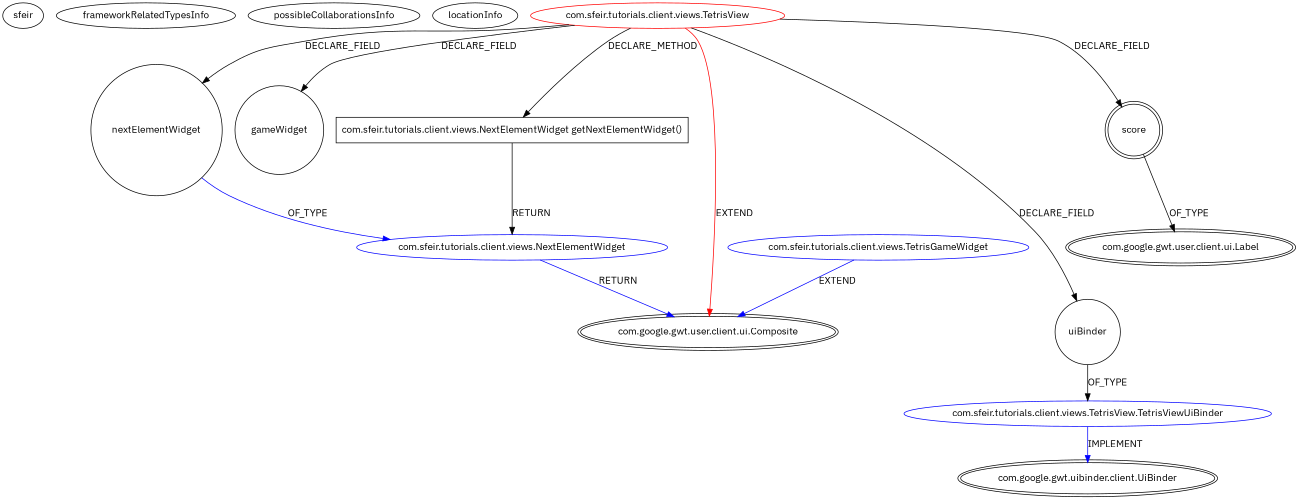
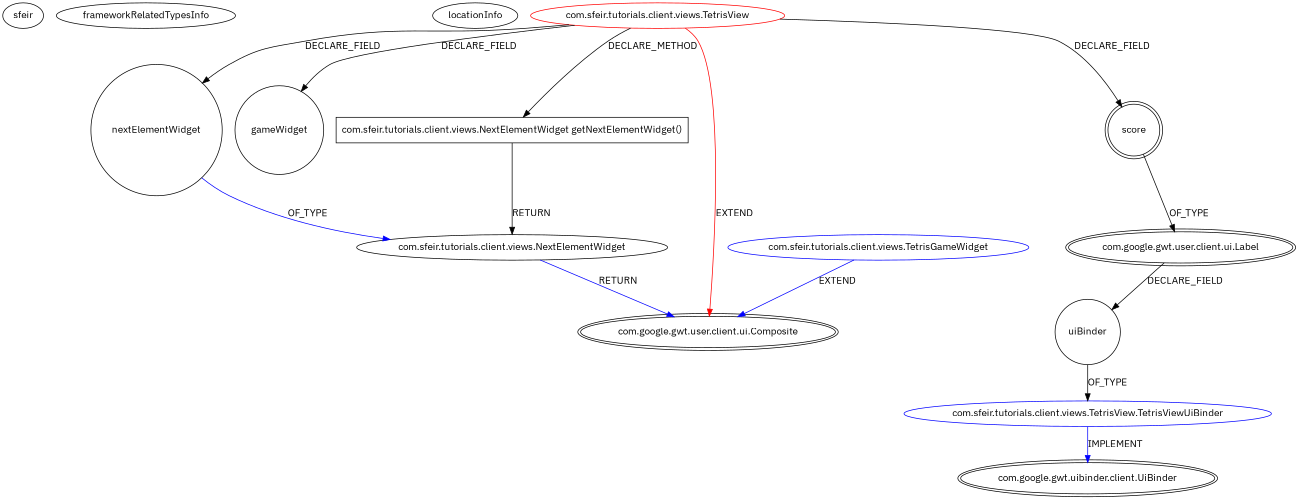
node "possibleCollaborationsInfo": removed
edge "com.sfeir.tutorials.client.views.TetrisView" -> "uiBinder": now "com.google.gwt.user.client.ui.Label" -> "uiBinder"
node "com.sfeir.tutorials.client.views.NextElementWidget": color blue -> black
